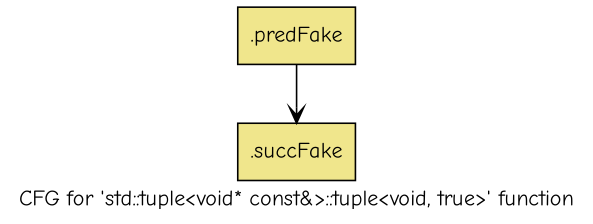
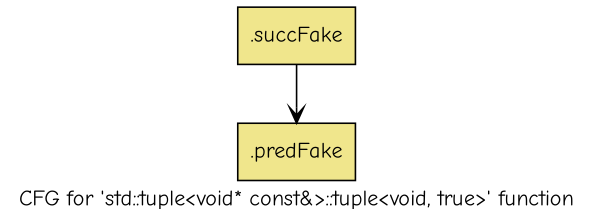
edge ".predFake" -> ".succFake": reversed
